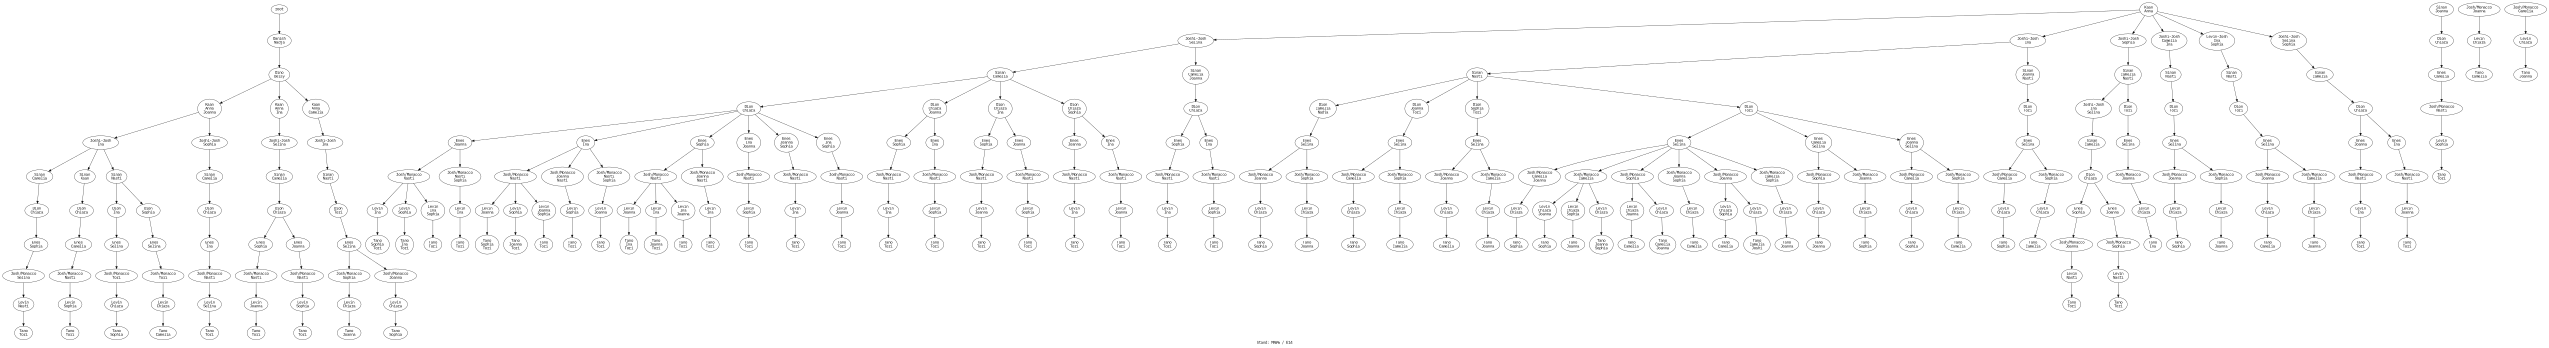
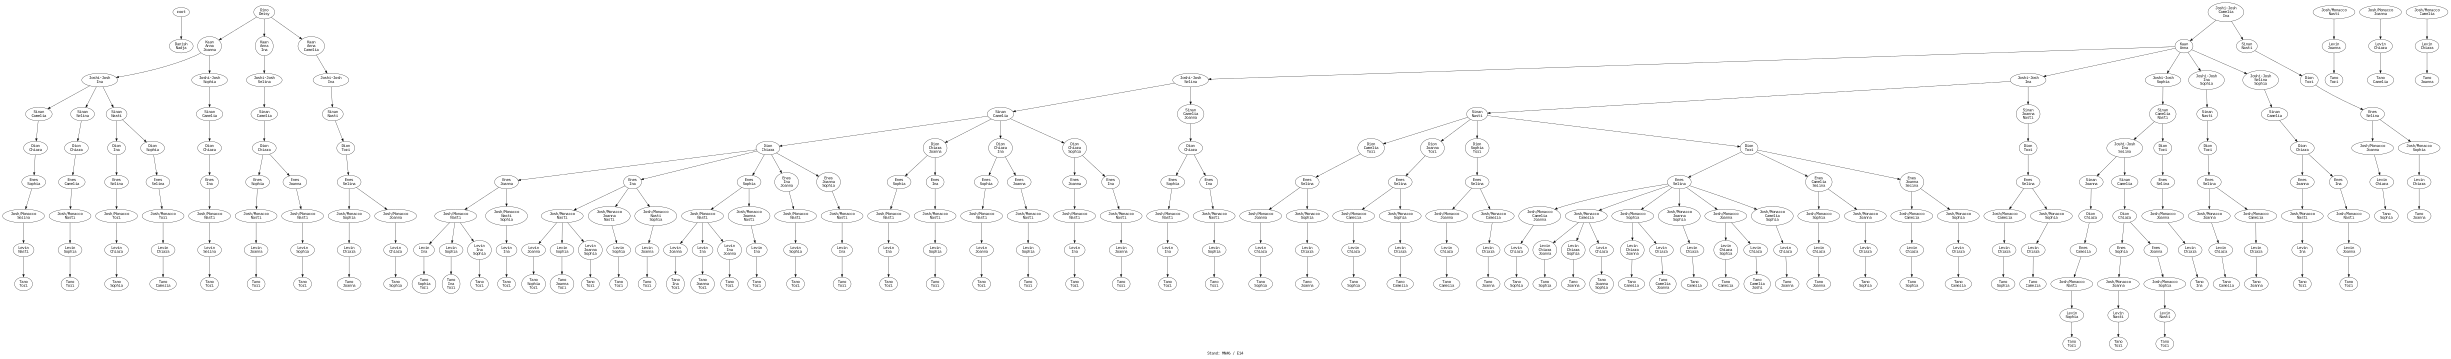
edge "Kaan Anna" -> "Joshi-Josh Camelia Ina": reversed
node "Levin-Josh Ina Sophia": label "Levin-Josh Ina Sophia" -> "Joshi-Josh Ina Sophia"
edge "Danish Nadja" -> "Dino Deisy": removed
node "Dion Camelia Nadja": label "Dion Camelia Nadja" -> "Dion Camelia Tori"
node "Enes Ina Sophia": removed
edge "Joshi-Josh Ina Selina" -> "Sinan Joanna": added
node "Sinan Kaan": label "Sinan Kaan" -> "Sinan Selina"
